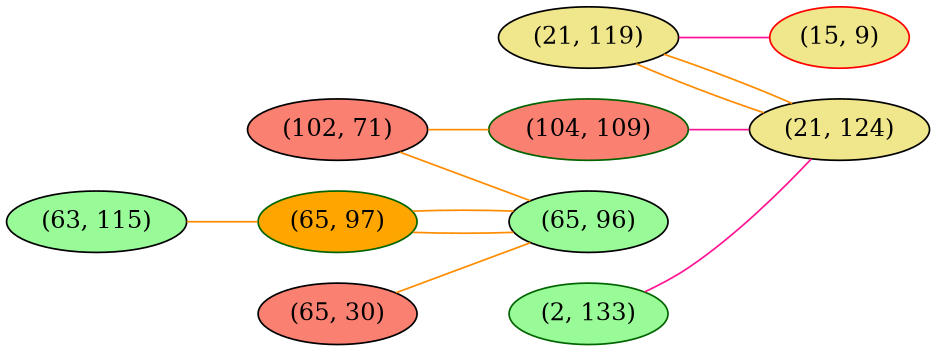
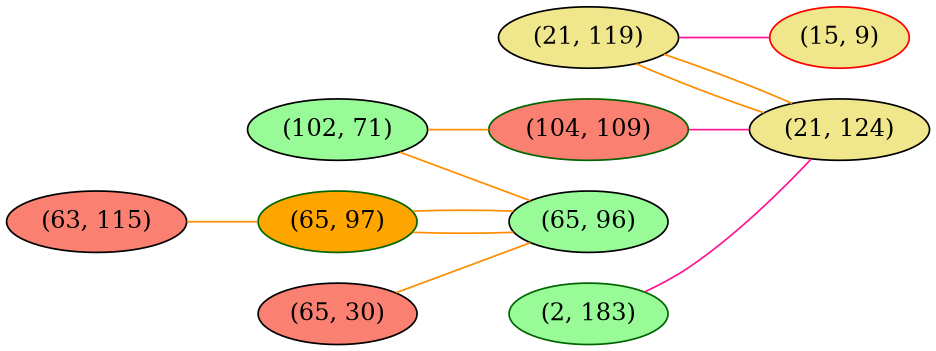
node "(102, 71)": fillcolor salmon -> palegreen
node "(63, 115)": fillcolor palegreen -> salmon
node "(2, 133)": label "(2, 133)" -> "(2, 183)"
